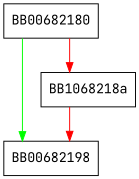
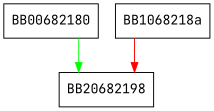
edge "BB00682180" -> "BB1068218a": removed
node "BB00682198": label "BB00682198" -> "BB20682198"
